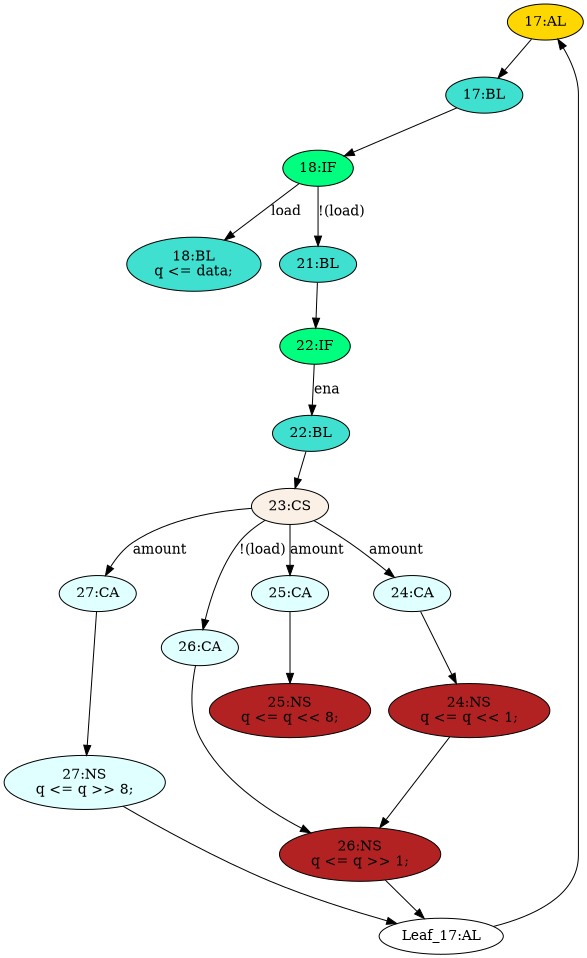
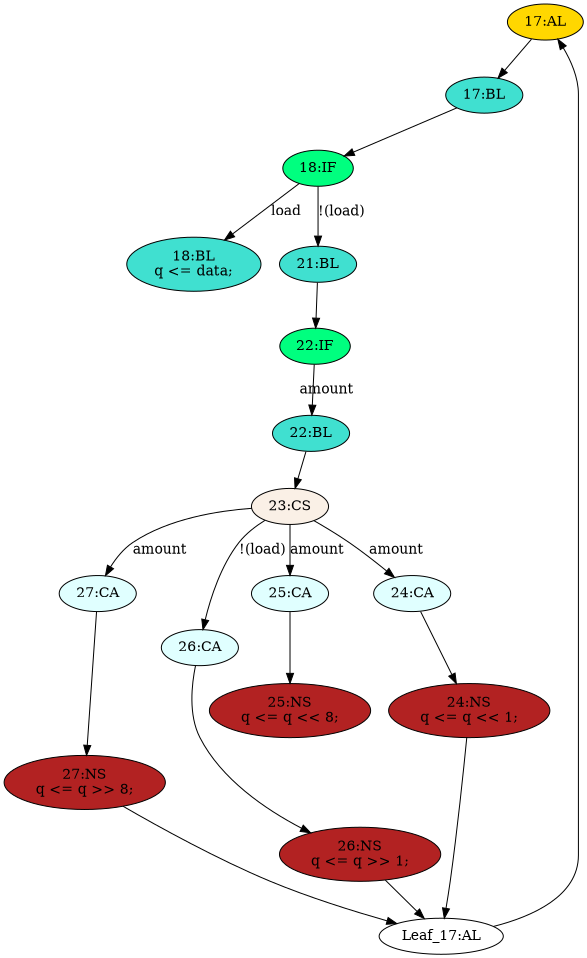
edge "22:IF" -> "22:BL": label "ena" -> "amount"
edge "24:NS q <= q << 1;" -> "26:NS q <= q >> 1;": now "24:NS q <= q << 1;" -> "Leaf_17:AL"
node "27:NS q <= q >> 8;": fillcolor lightcyan -> firebrick
